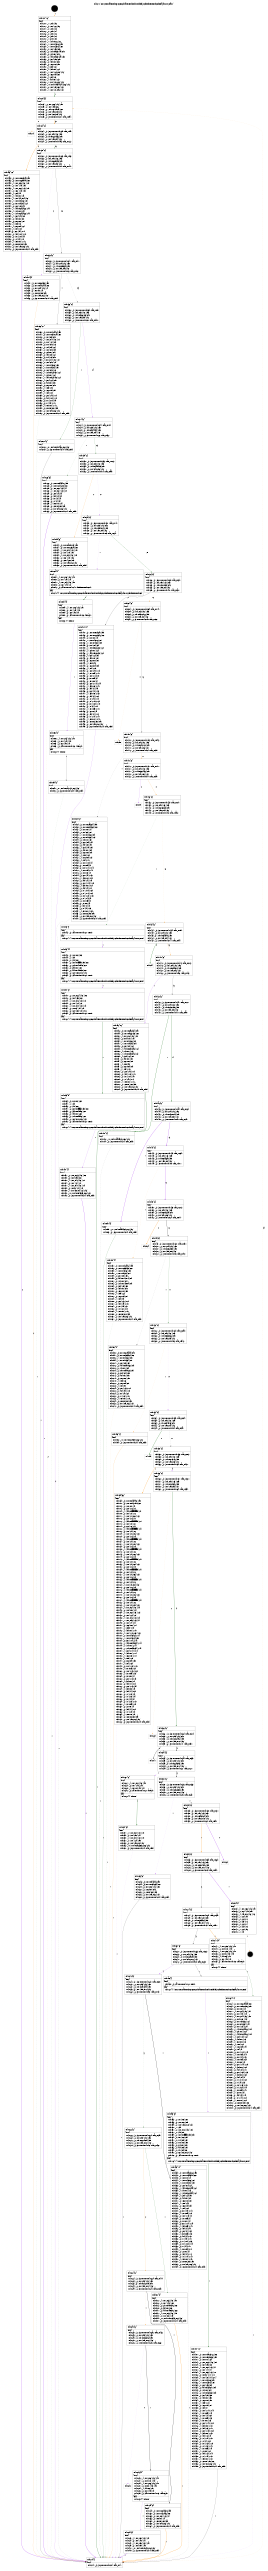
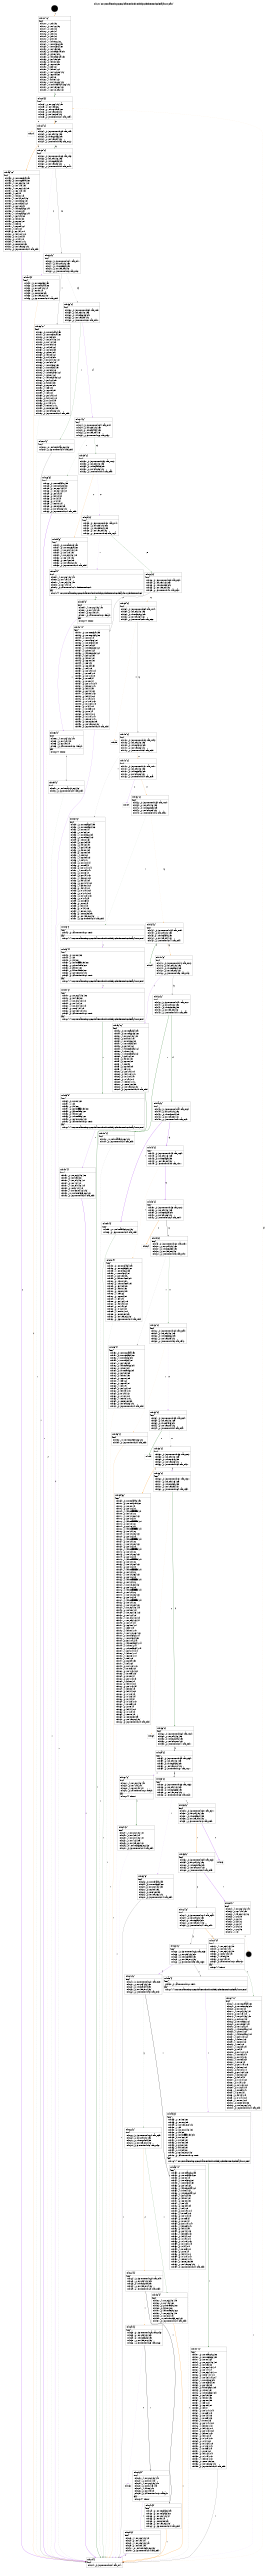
node "0x402141": removed
